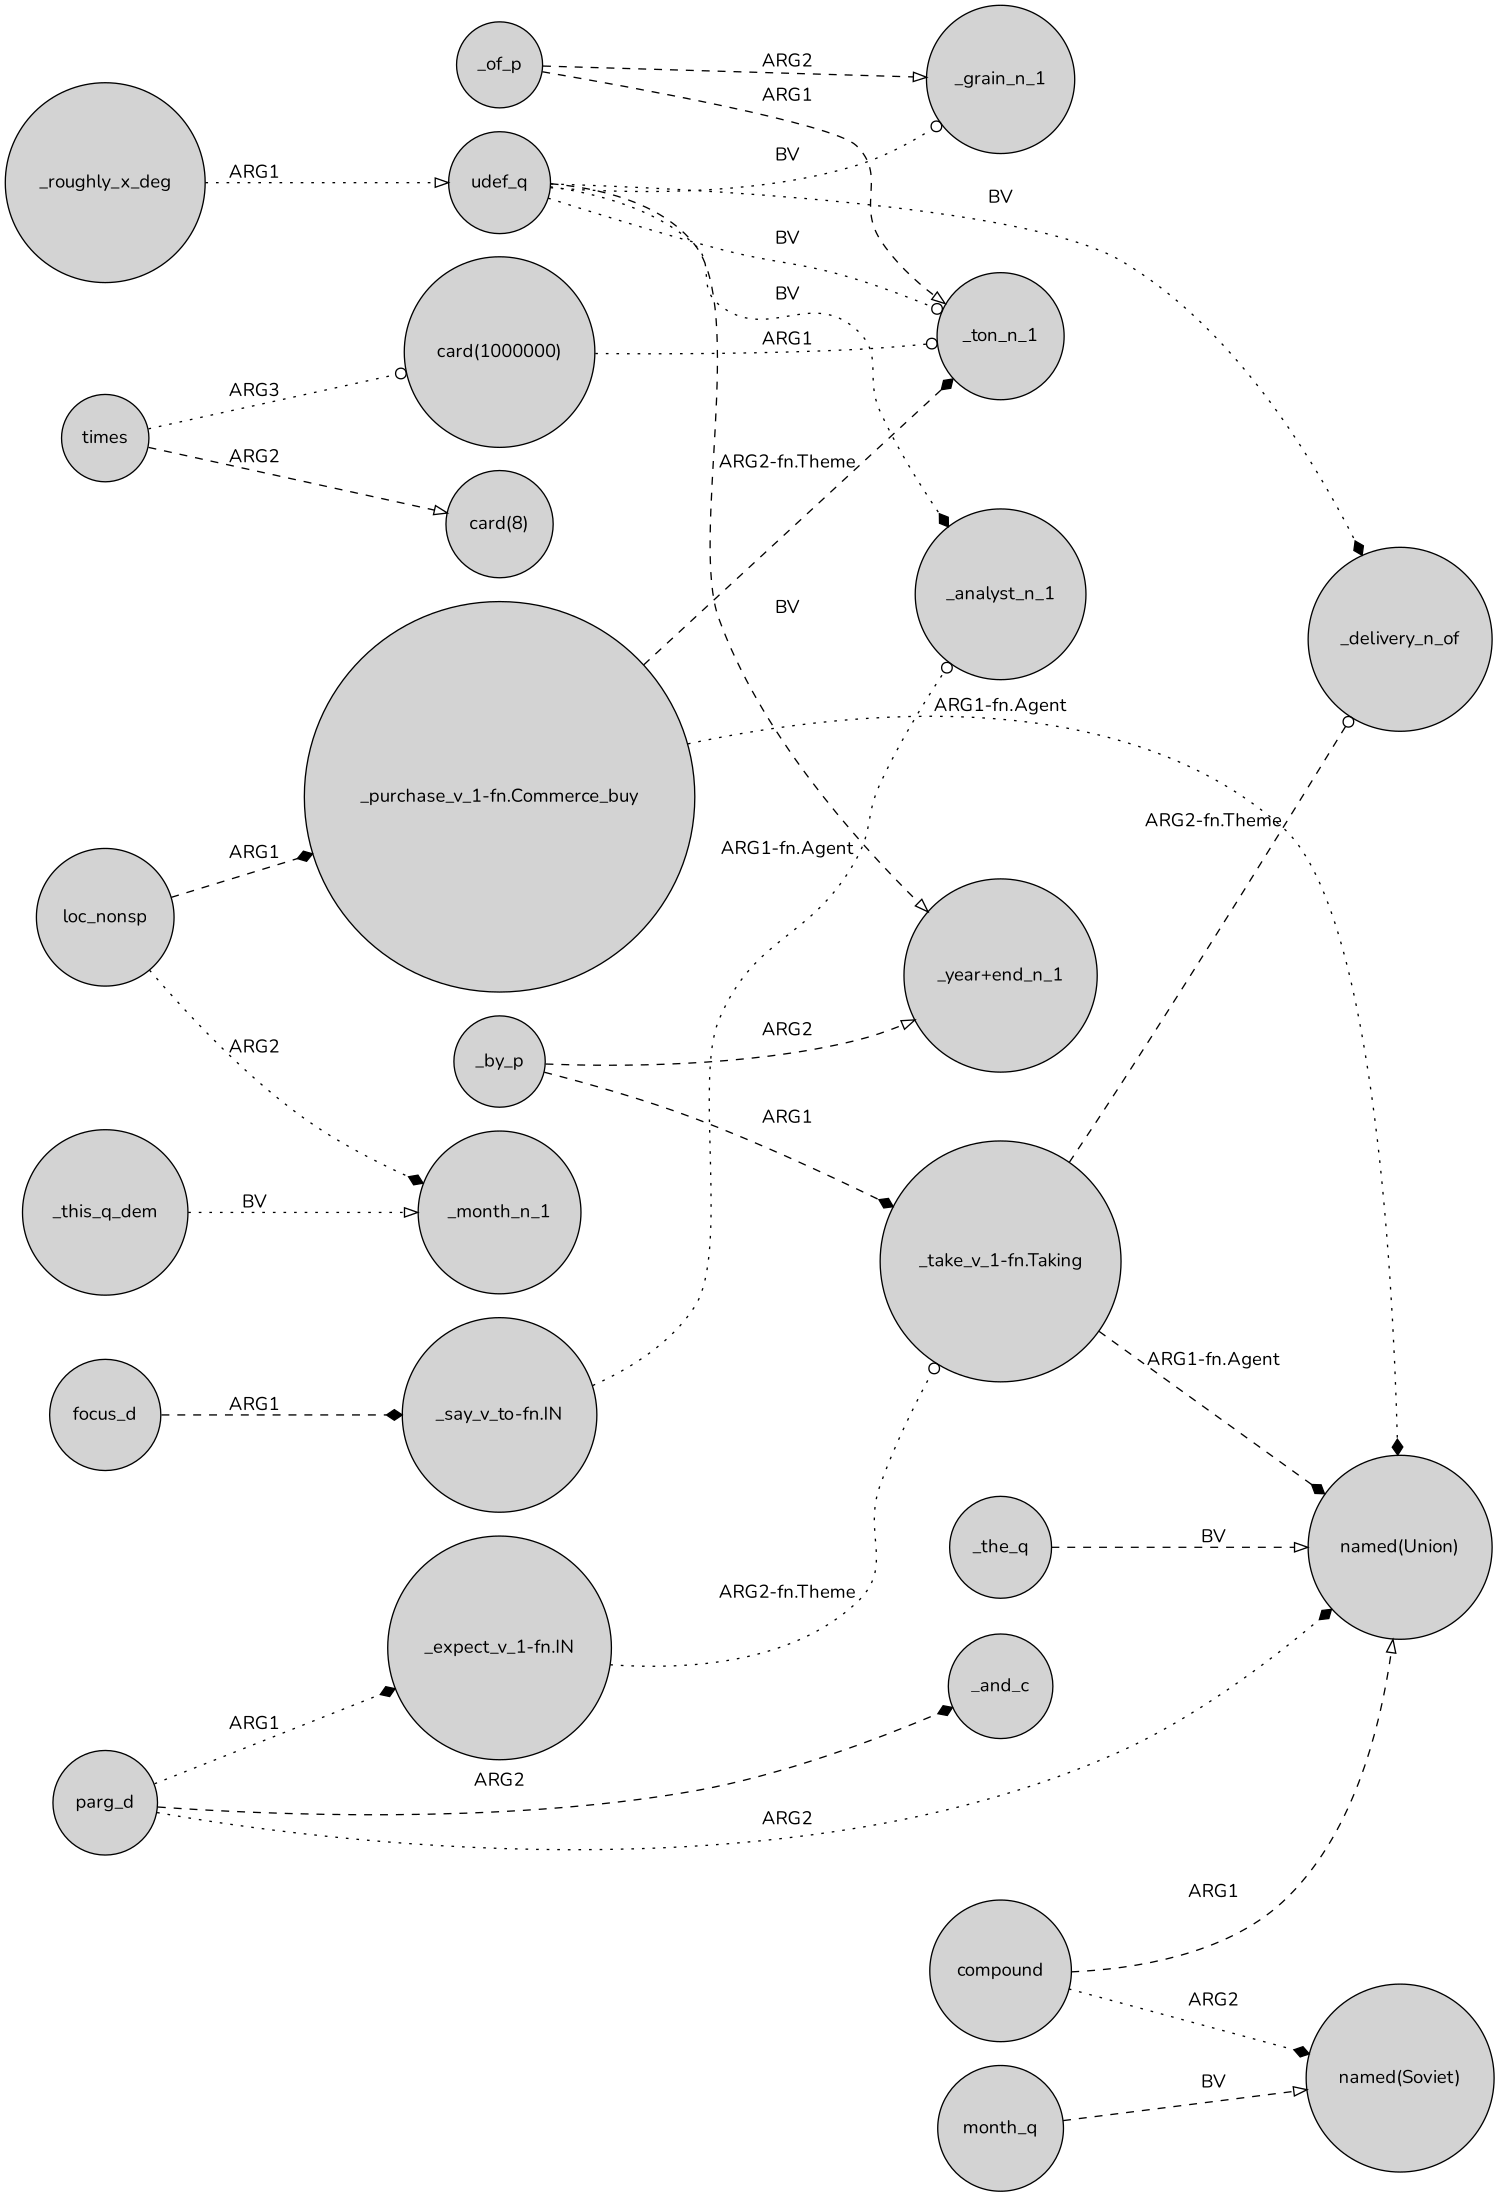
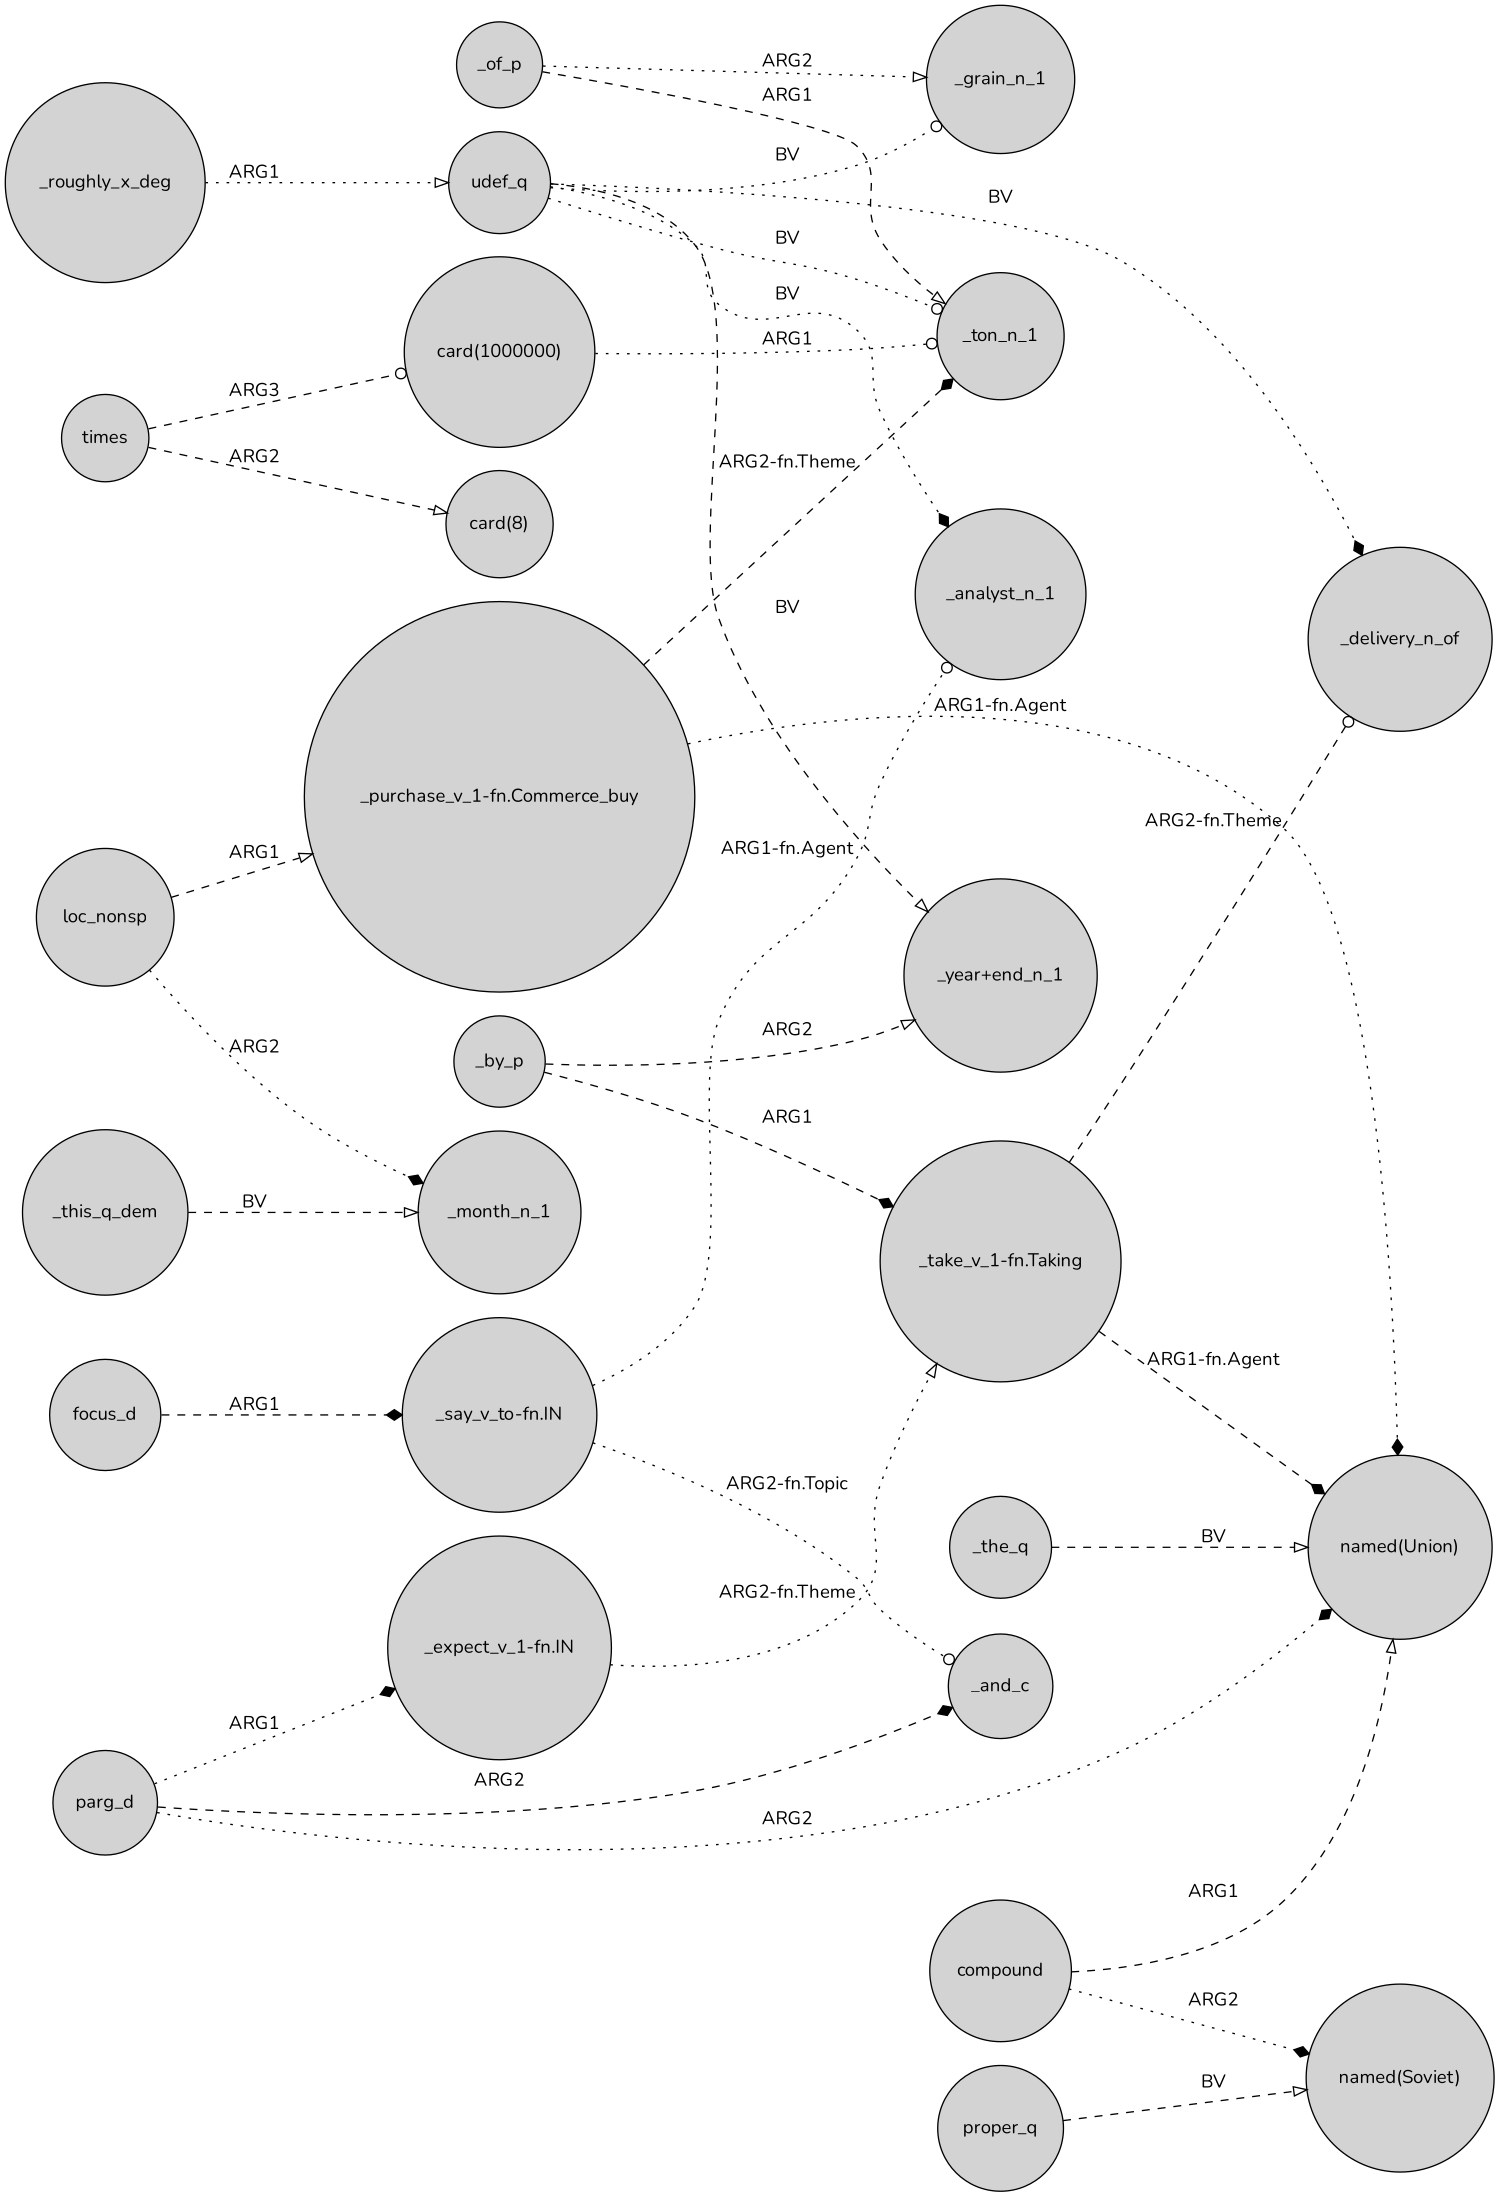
edge "_of_p" -> "_grain_n_1": style dashed -> dotted
edge "times" -> "card(1000000)": style dotted -> dashed
edge "loc_nonsp" -> "_purchase_v_1-fn.Commerce_buy": arrowhead diamond -> onormal
edge "_this_q_dem" -> "_month_n_1": style dotted -> dashed
edge "_say_v_to-fn.IN" -> "_and_c": added, label "ARG2-fn.Topic"
edge "_expect_v_1-fn.IN" -> "_take_v_1-fn.Taking": arrowhead odot -> onormal
node "month_q": label "month_q" -> "proper_q"
